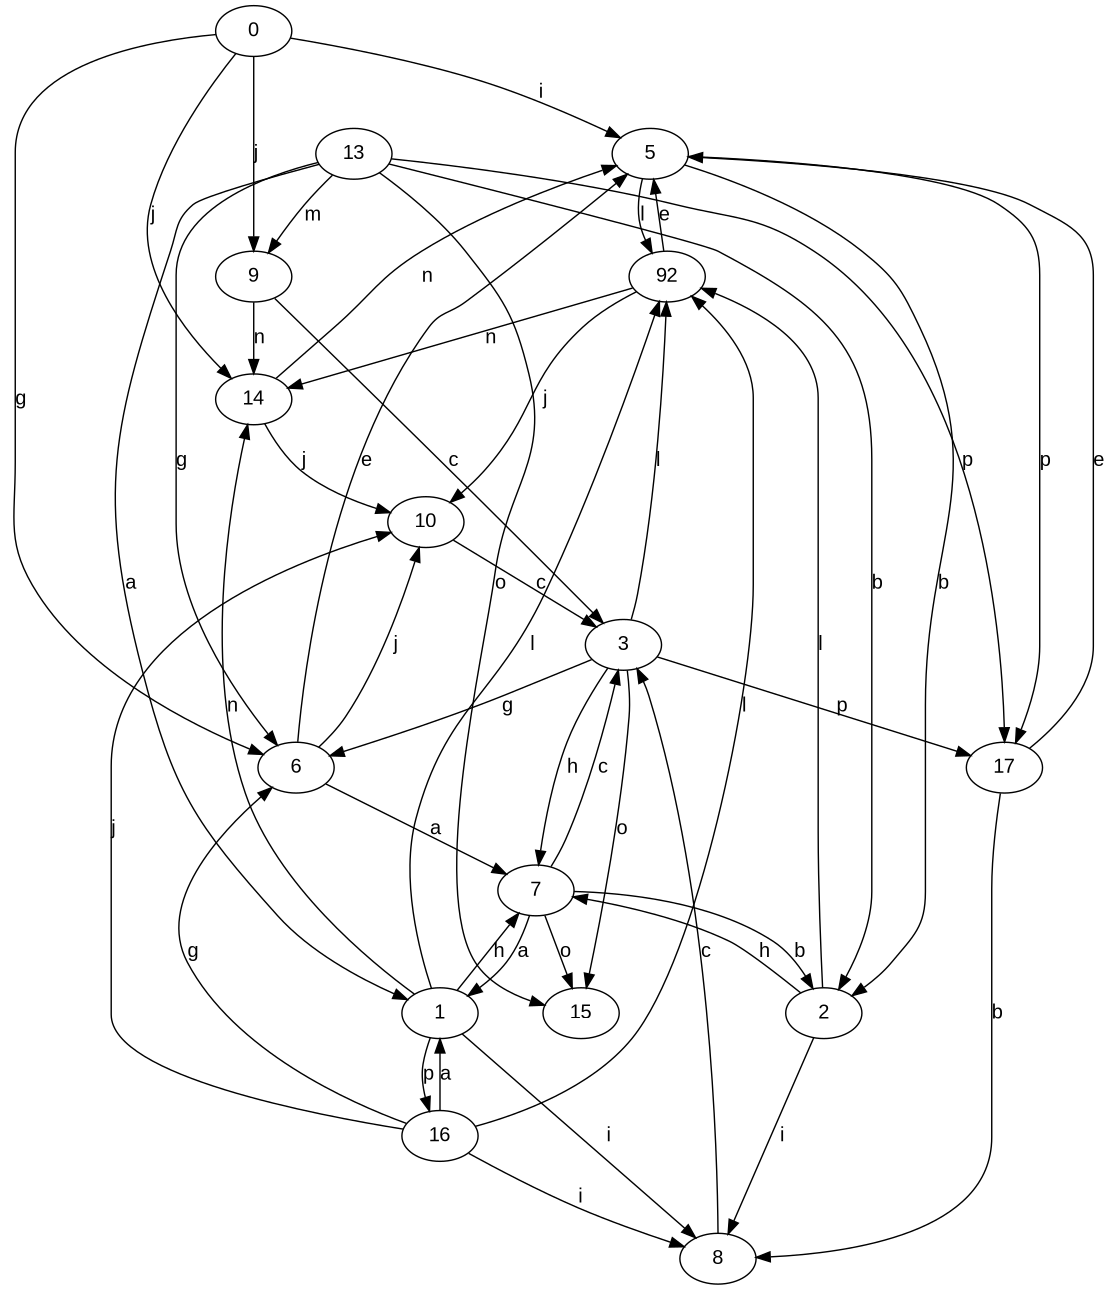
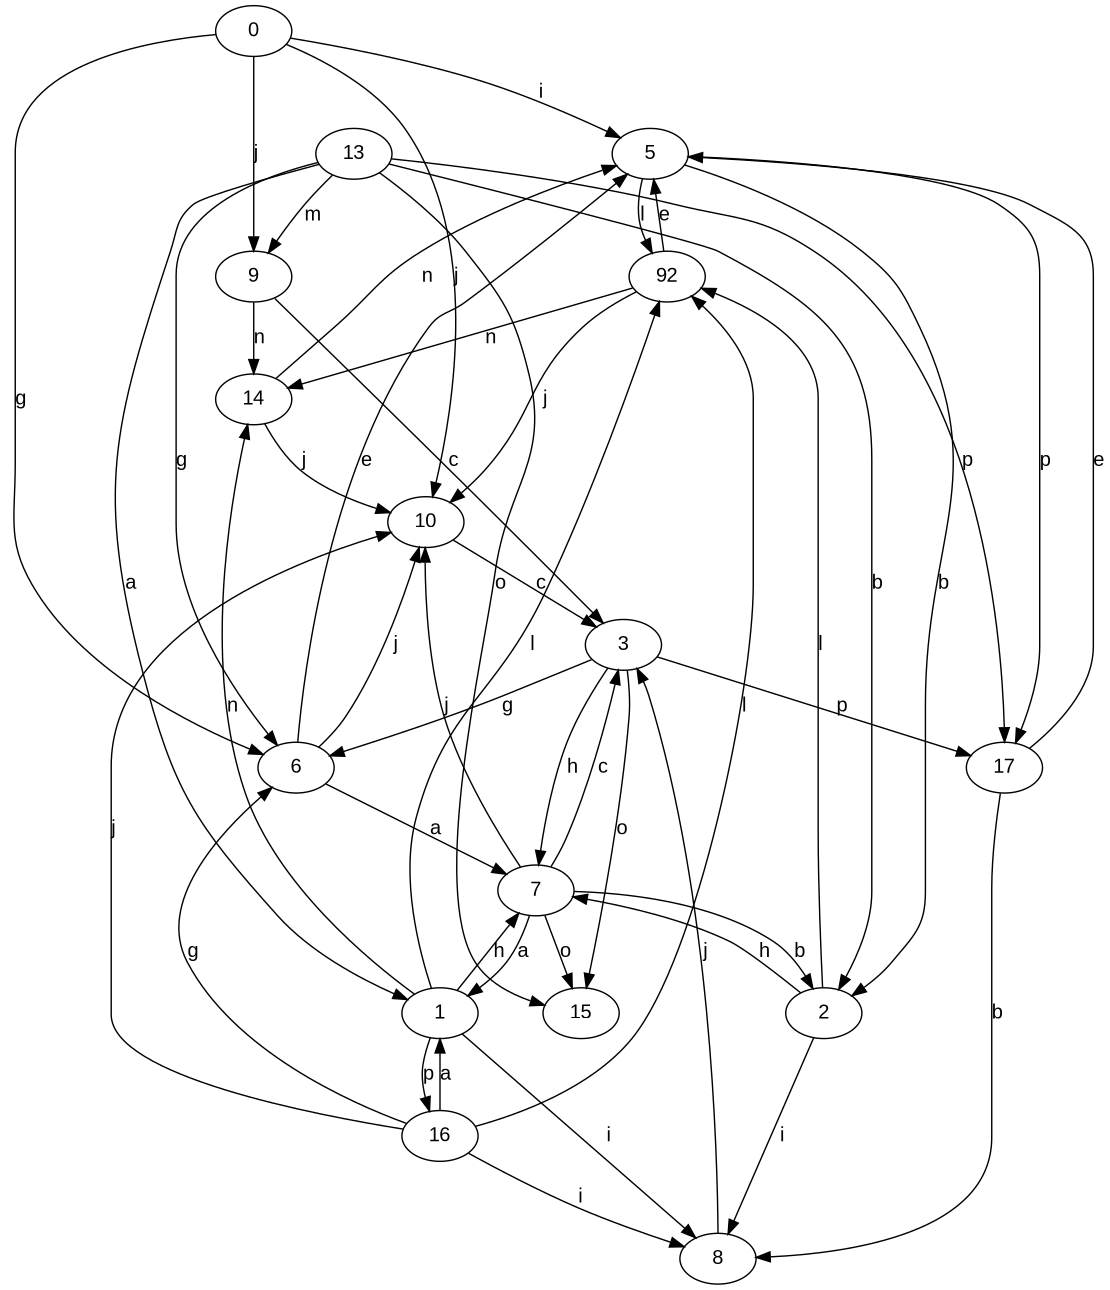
edge "0" -> "14": now "0" -> "10"
edge "3" -> "92": removed, label "l"
edge "7" -> "10": added, label "j"
edge "8" -> "3": label "c" -> "j"
